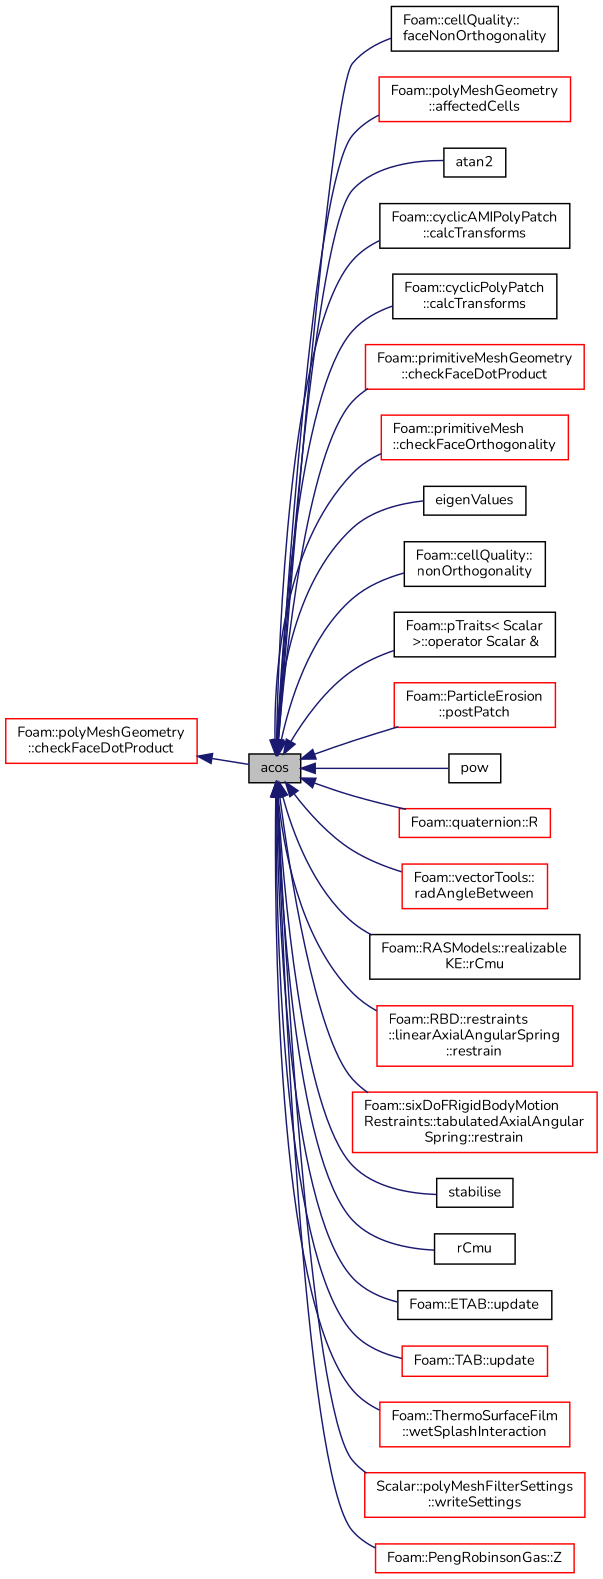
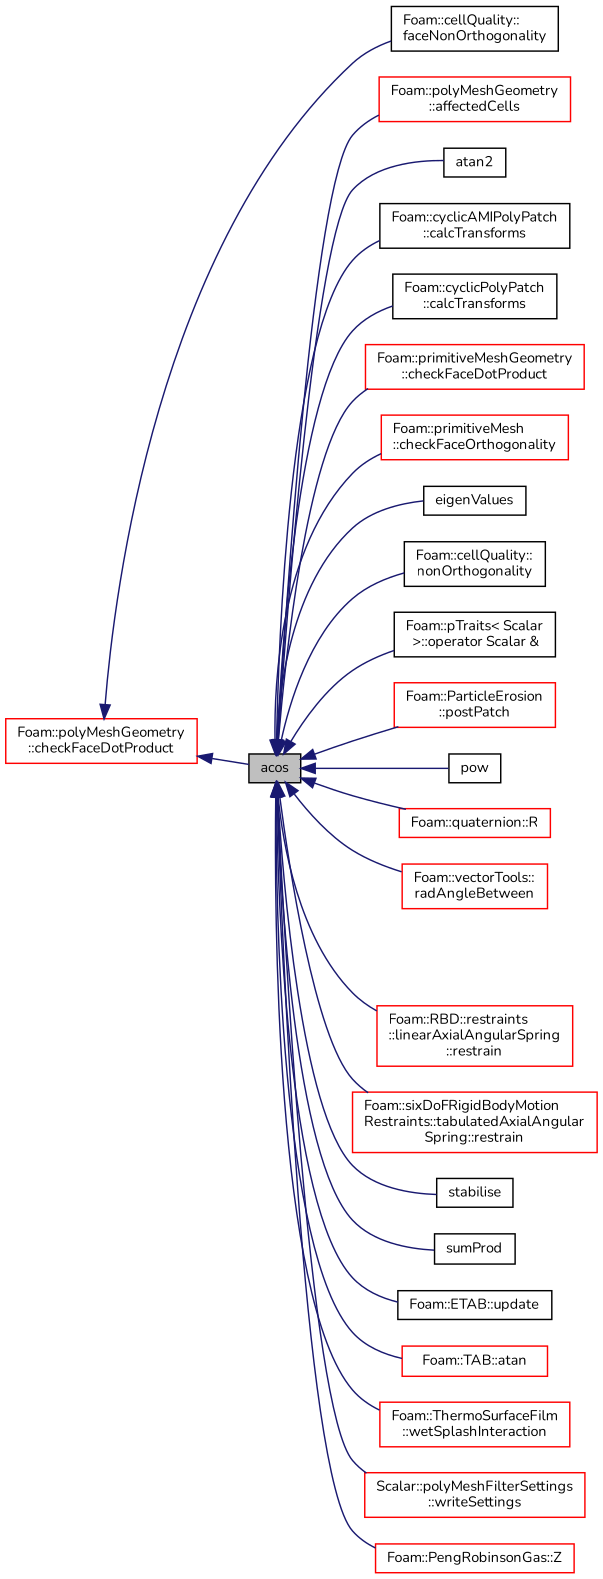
edge "Foam::cellQuality:: faceNonOrthogonality" -> "acos": now "Foam::cellQuality:: faceNonOrthogonality" -> "Foam::polyMeshGeometry ::checkFaceDotProduct"
node "Foam::RASModels::realizable KE::rCmu": removed
node "rCmu": label "rCmu" -> "sumProd"
node "Foam::TAB::update": label "Foam::TAB::update" -> "Foam::TAB::atan"
